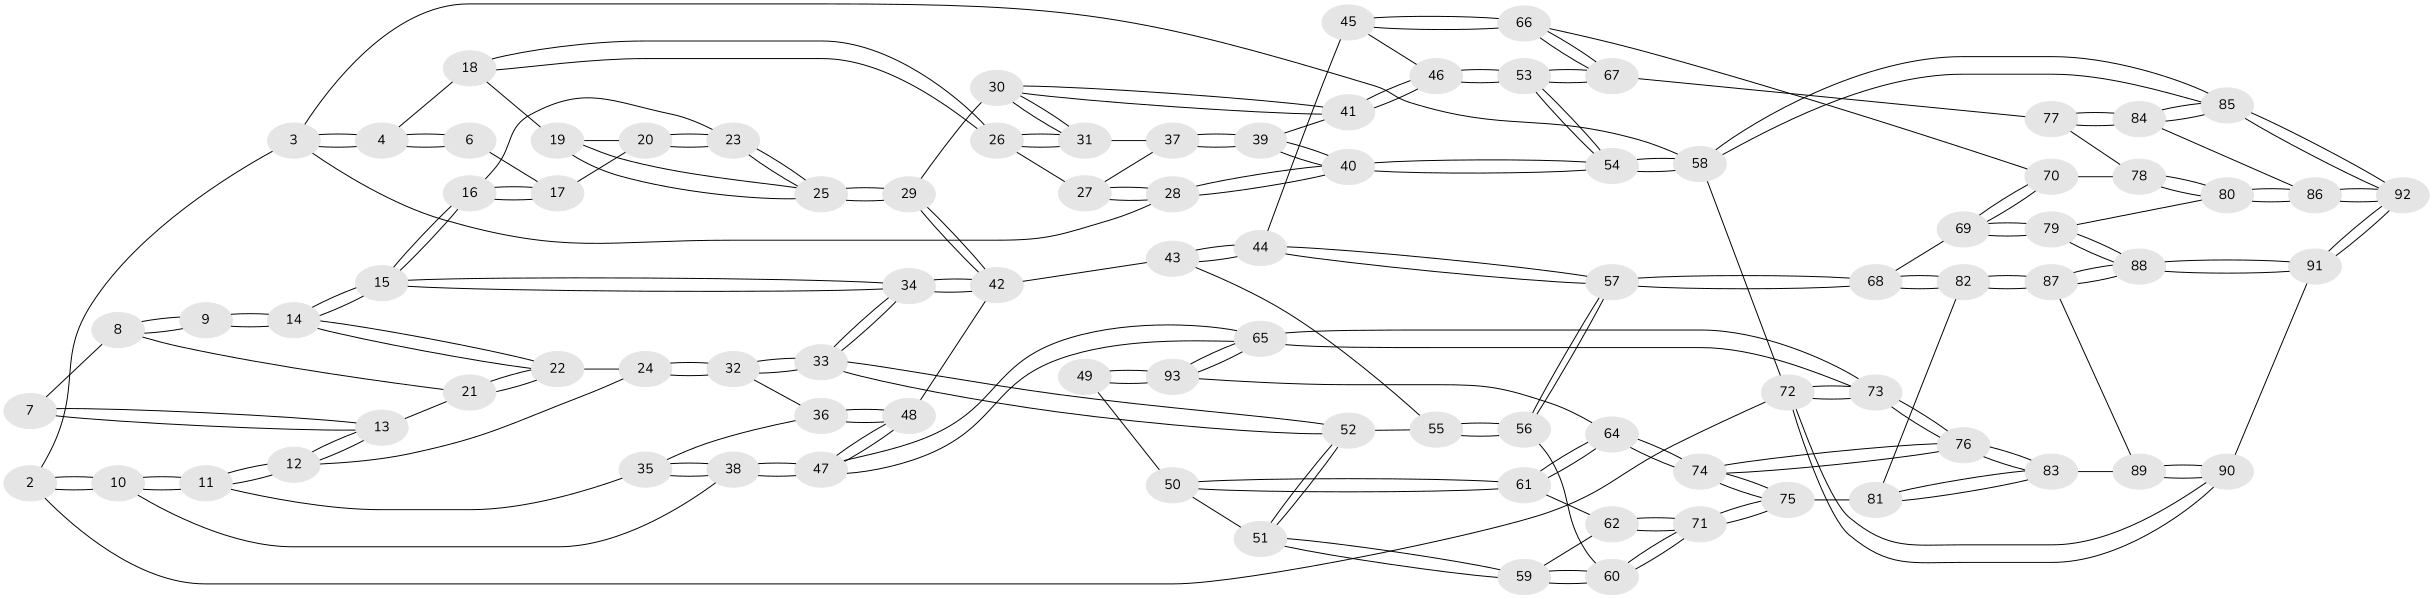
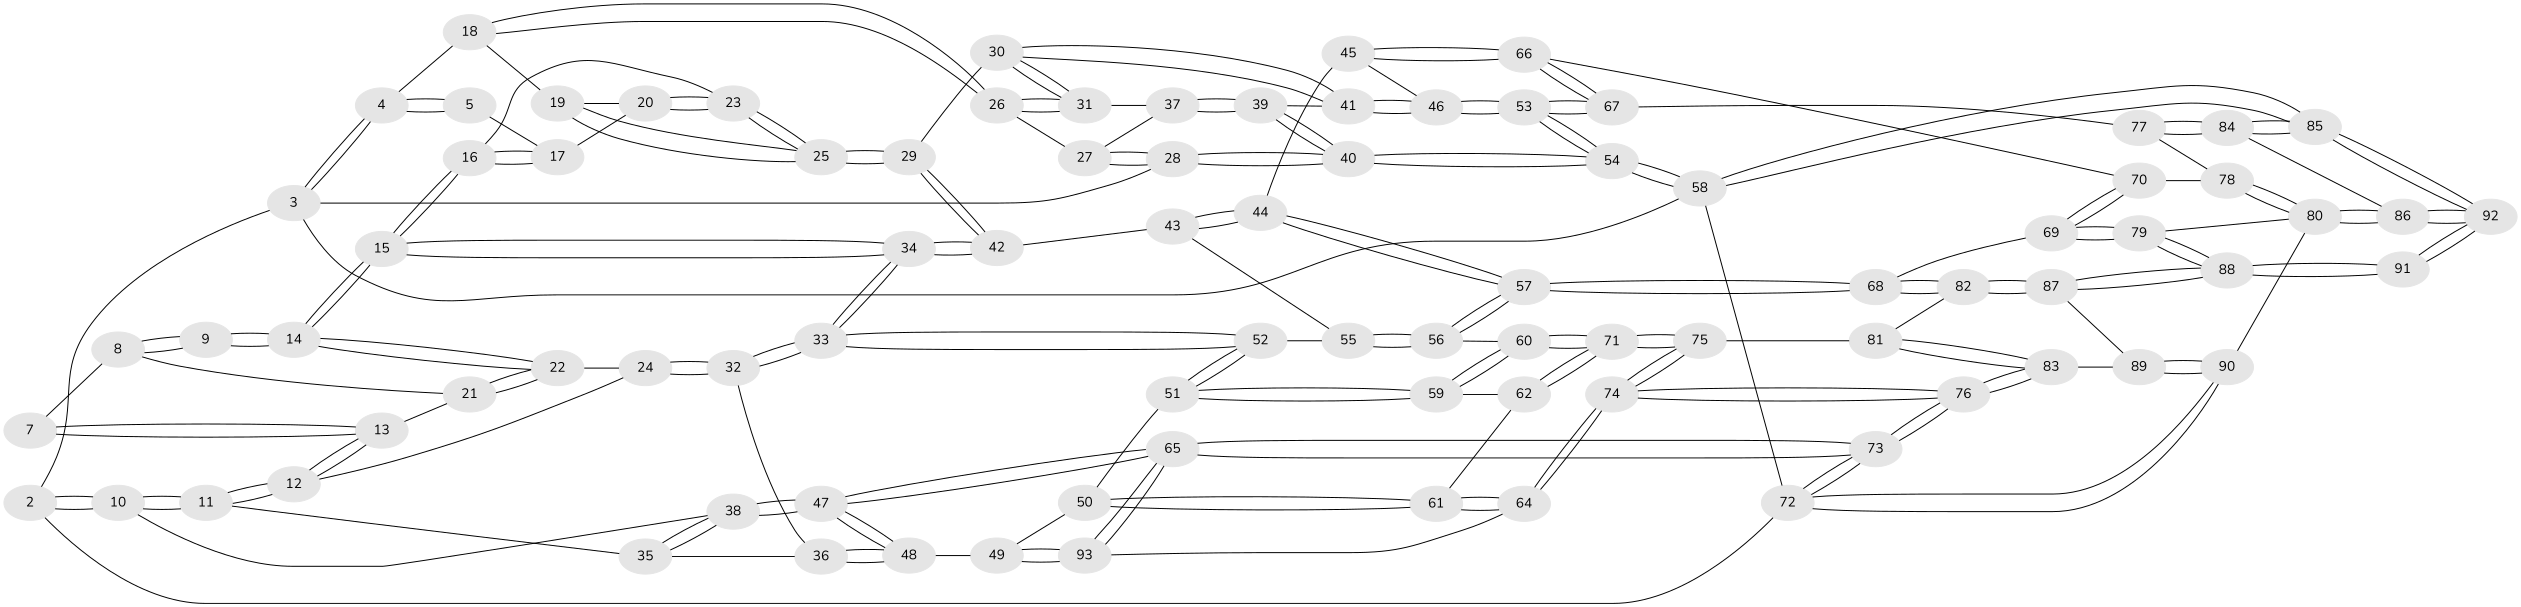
node "6": label "6" -> "5"
edge "42" -- "48": now "49" -- "48"
edge "91" -- "90": now "80" -- "90"
